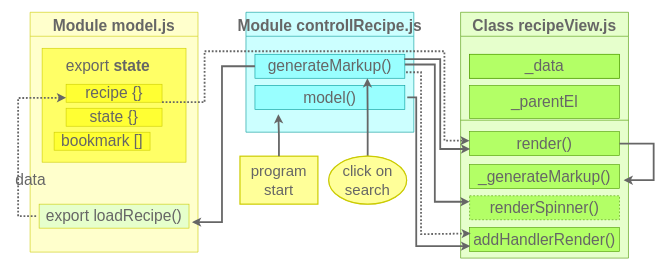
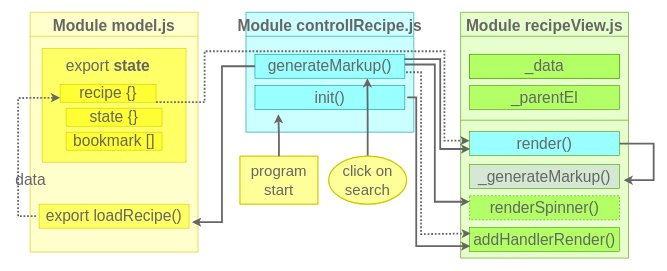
node "Class recipeView.js": label "Class recipeView.js" -> "Module recipeView.js"
node "recipe {}": moved (114, 93) -> (108, 93)
node "model()": label "model()" -> "init()"
node "_parentEl": size 150x33 -> 150x24
node "bookmark []": moved (102, 141) -> (114, 141)
node "render()": fillcolor #b3ff66 -> #99ffff
node "_generateMarkup()": fillcolor #b3ff66 -> #d5e8d4
node "export loadRecipe()": fillcolor #e6ffcc -> #ffff66
